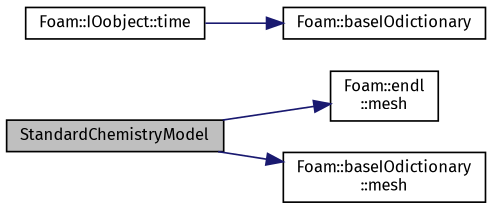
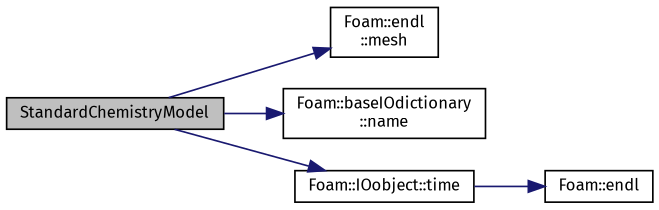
node "Foam::baseIOdictionary": label "Foam::baseIOdictionary" -> "Foam::endl"
edge "StandardChemistryModel" -> "Foam::IOobject::time": added
node "Foam::baseIOdictionary ::mesh": label "Foam::baseIOdictionary ::mesh" -> "Foam::baseIOdictionary ::name"
